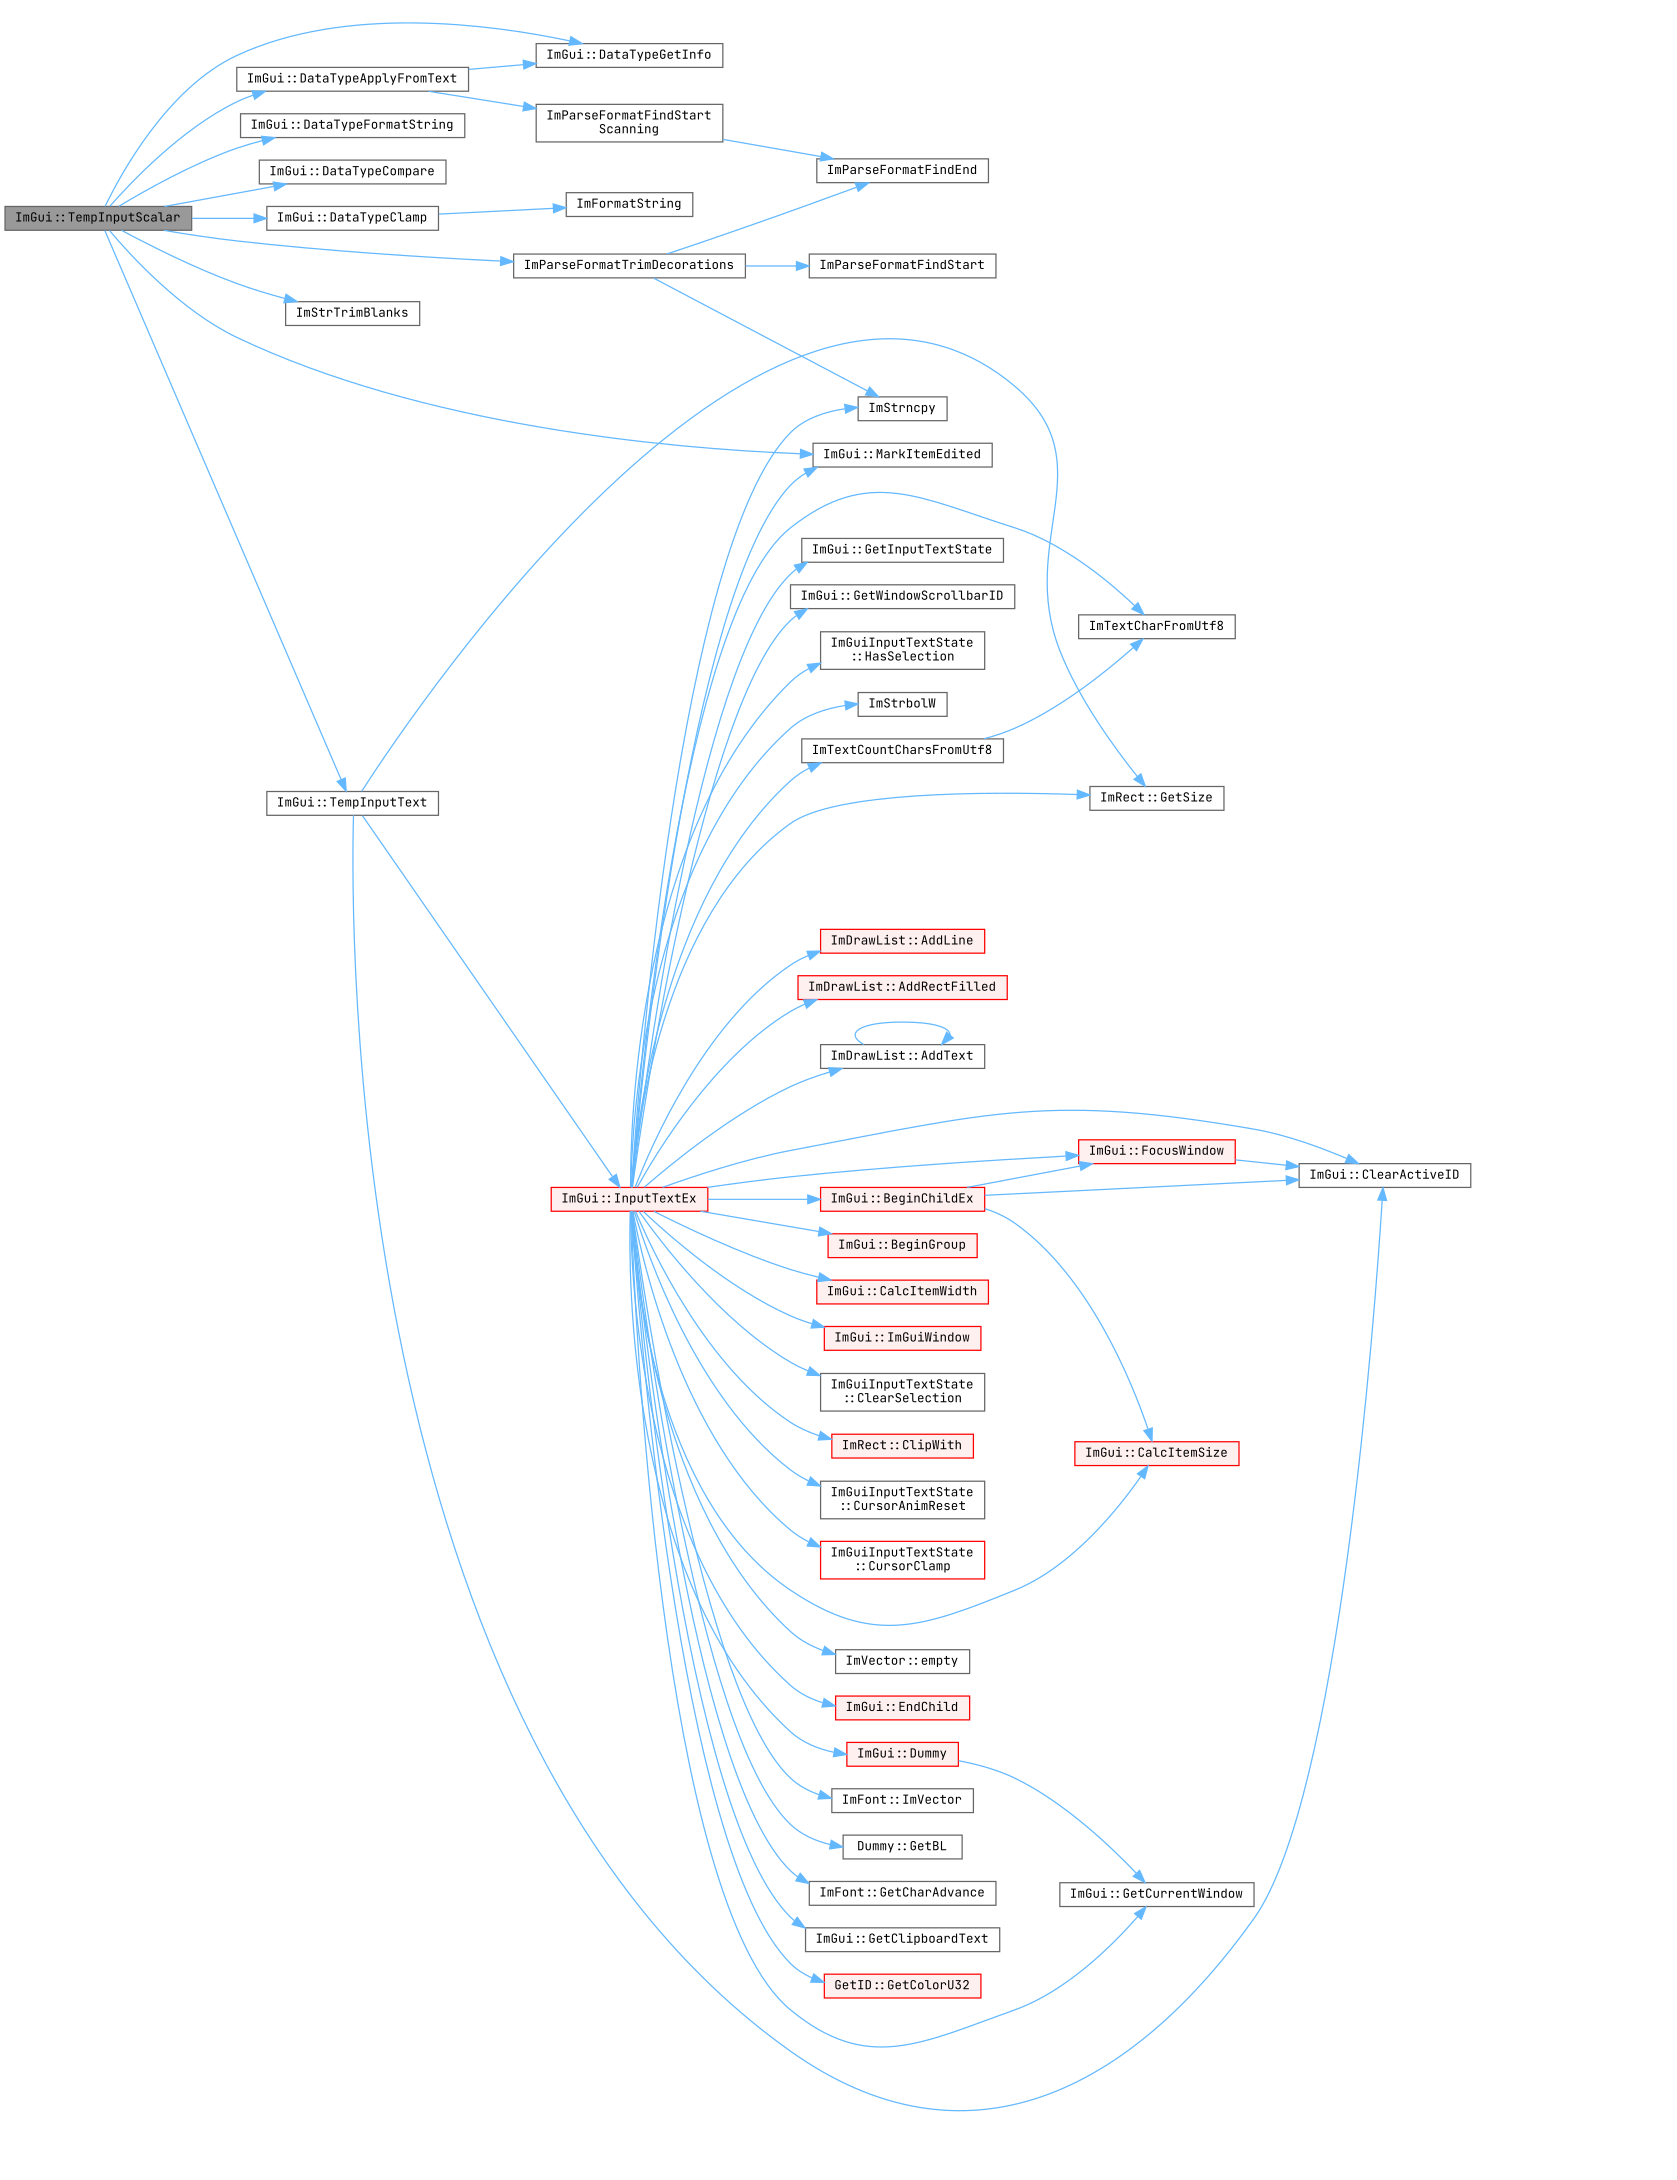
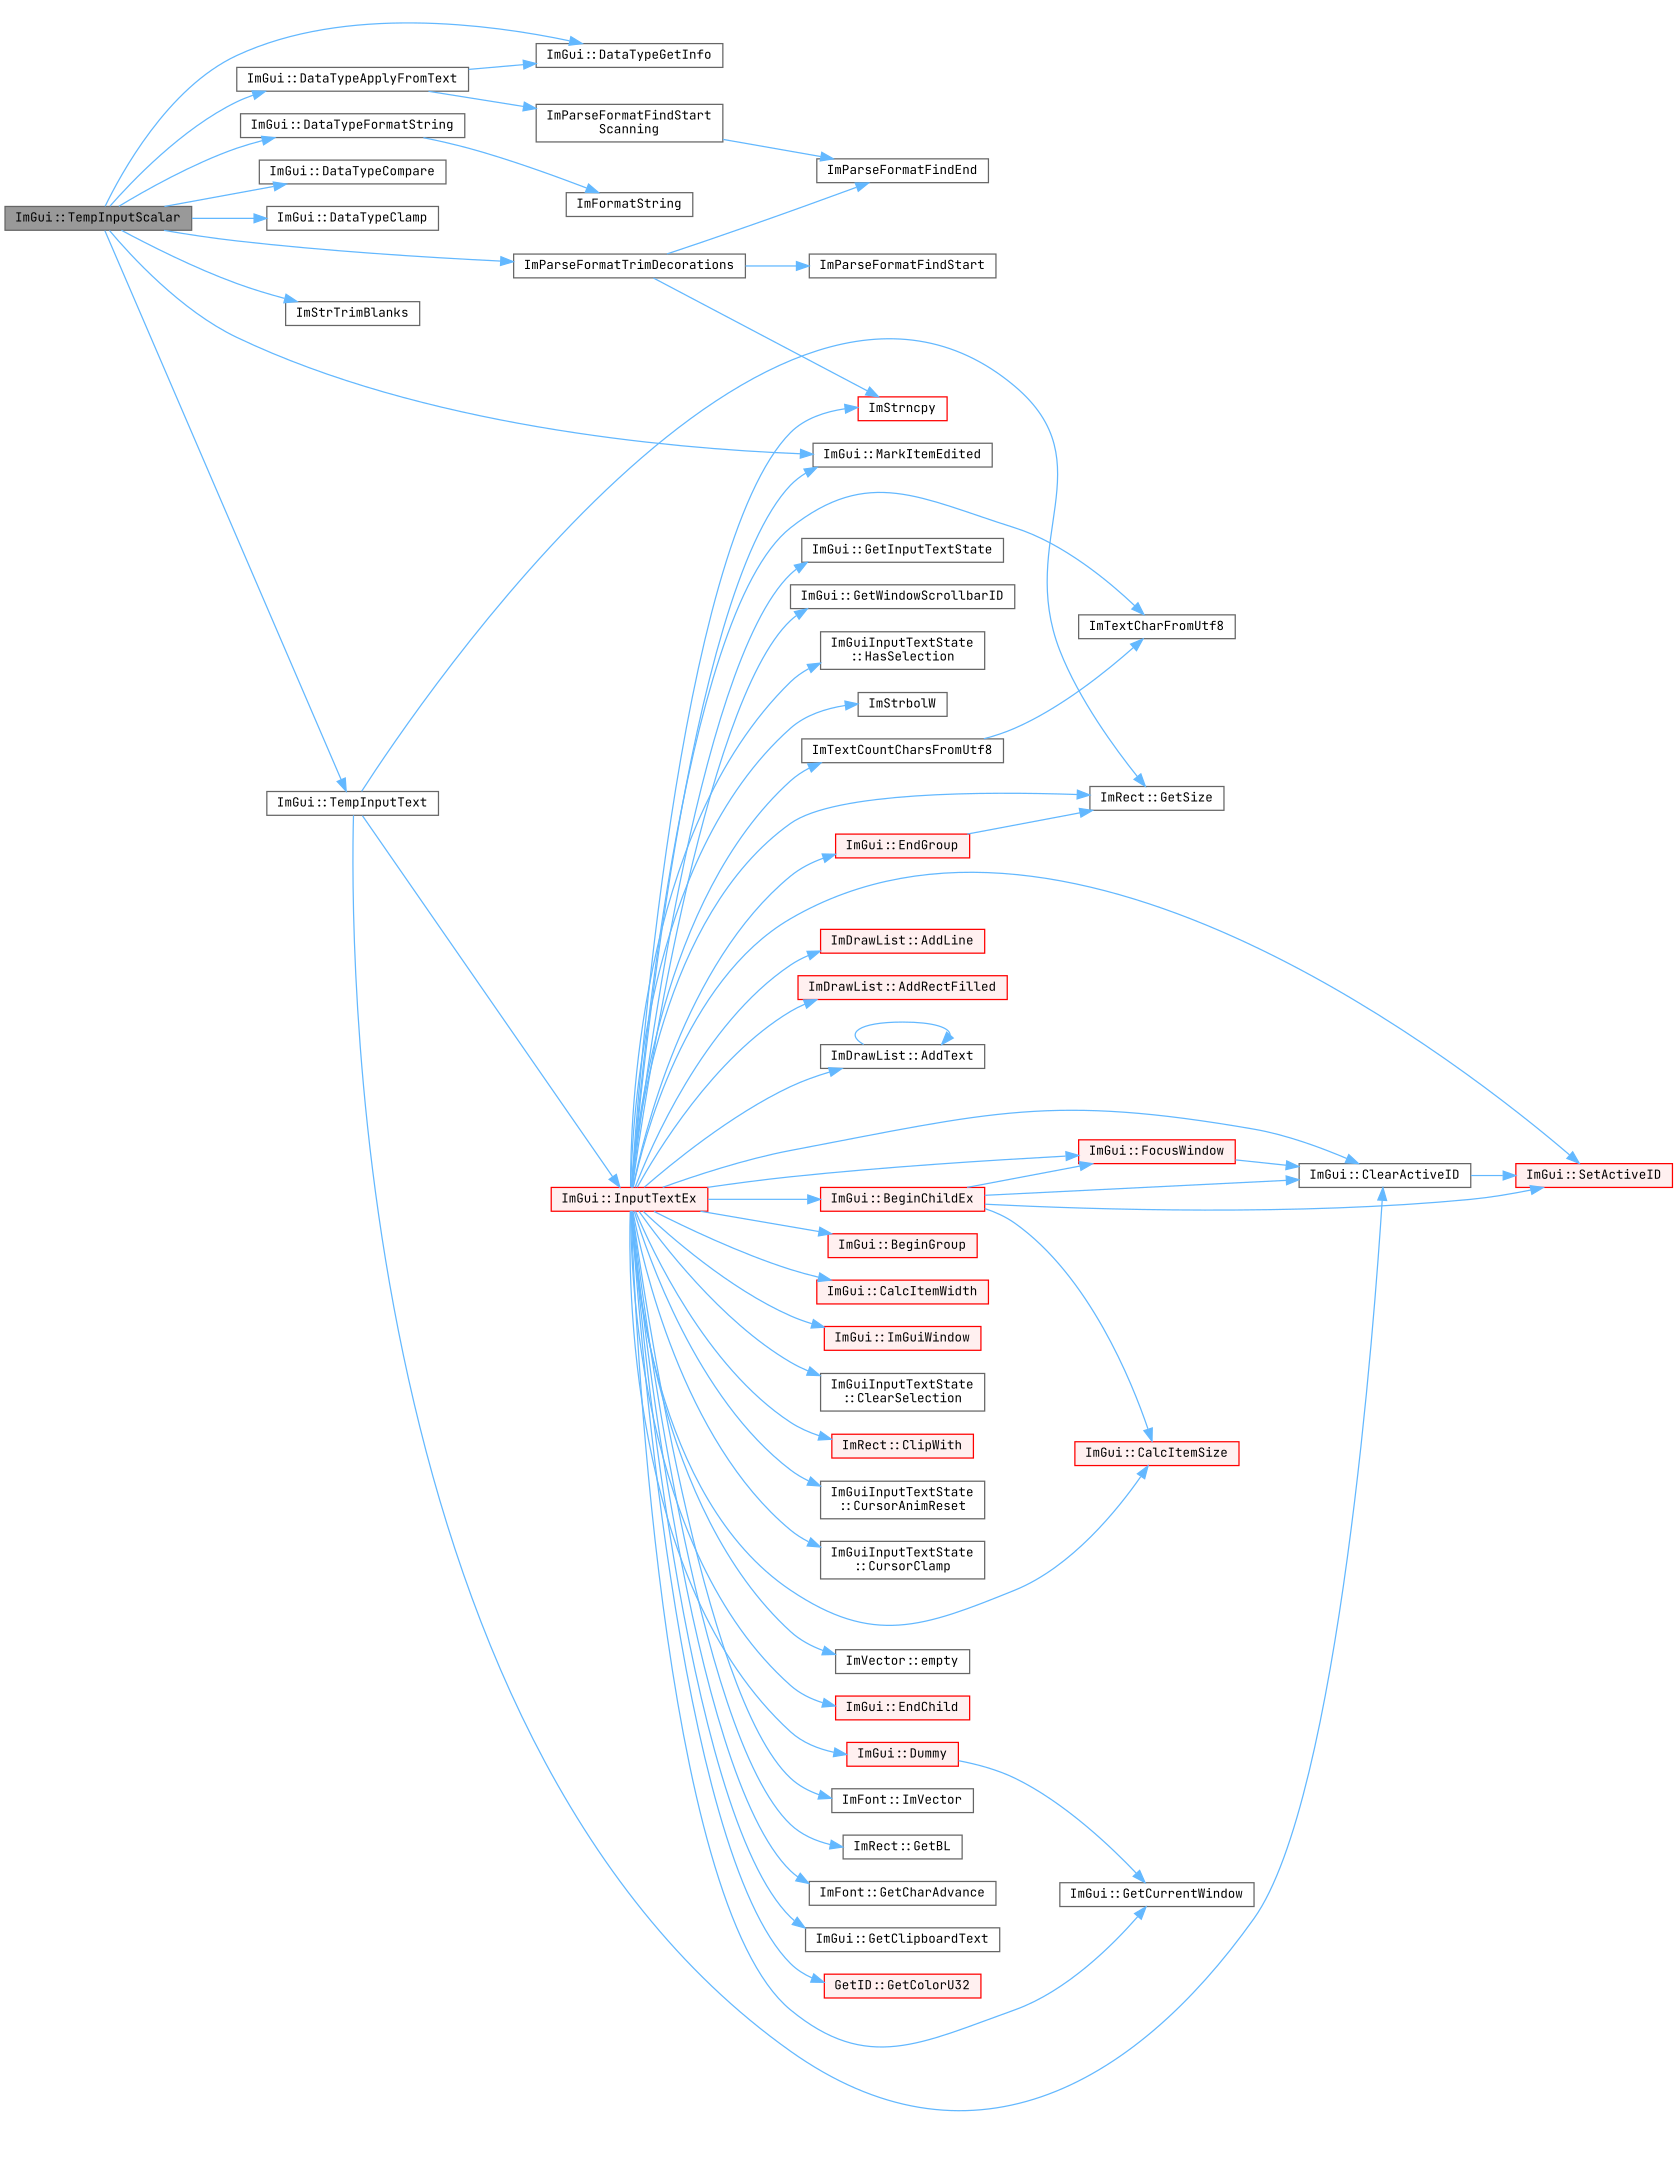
edge "ImGui::DataTypeClamp" -> "ImFormatString": now "ImGui::DataTypeFormatString" -> "ImFormatString"
node "ImStrncpy": color grey40 -> red
node "ImGui::EndGroup": added
node "ImGui::SetActiveID": added
node "ImGuiInputTextState ::CursorClamp": color red -> grey40
node "Dummy::GetBL": label "Dummy::GetBL" -> "ImRect::GetBL"
